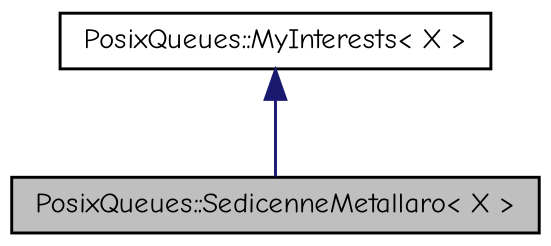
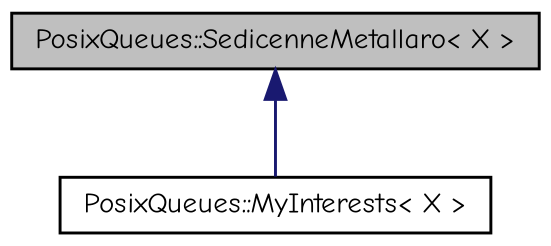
edge "PosixQueues::SedicenneMetallaro< X >" -> "PosixQueues::MyInterests< X >": reversed
